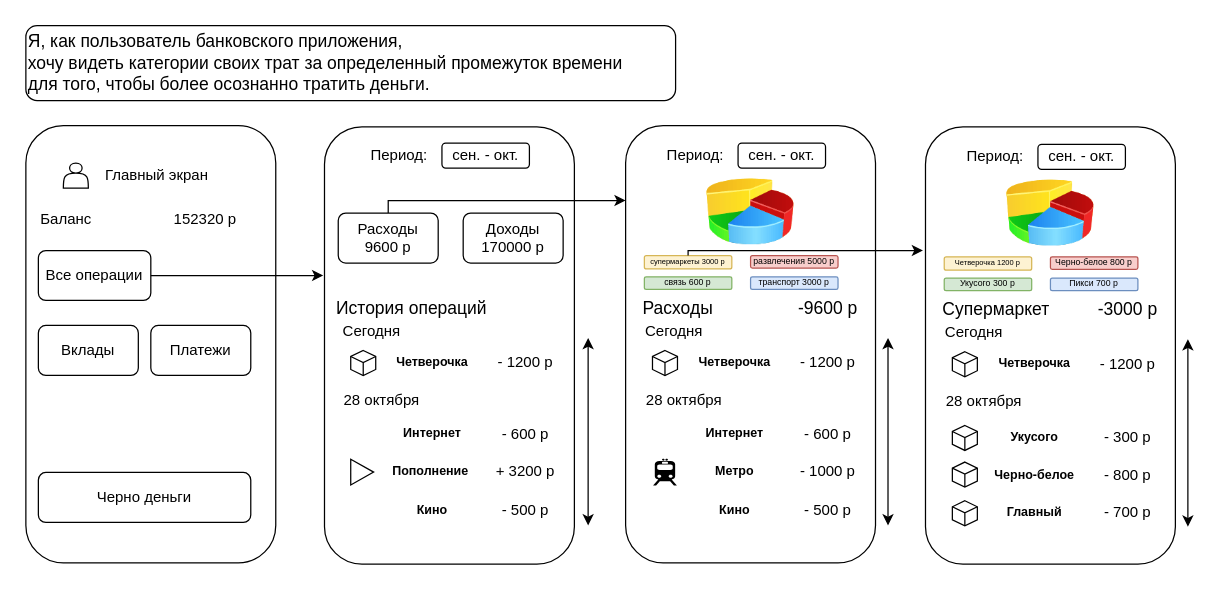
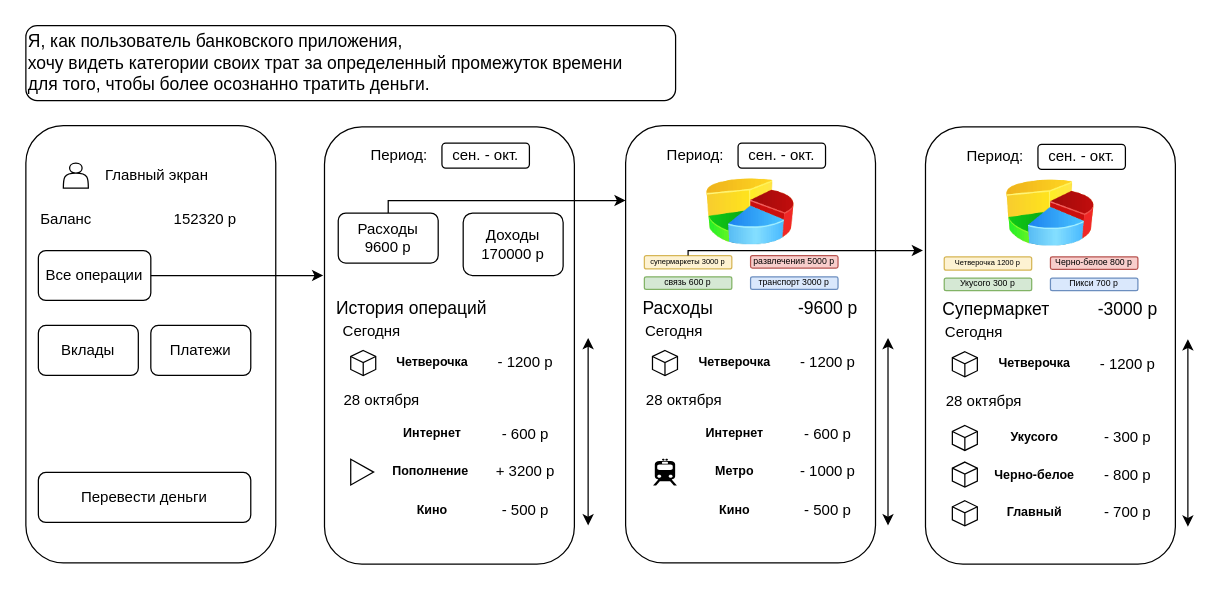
node "Доходы 170000 р": size 100x50 -> 100x63
node "Черно деньги": label "Черно деньги" -> "Перевести деньги"
